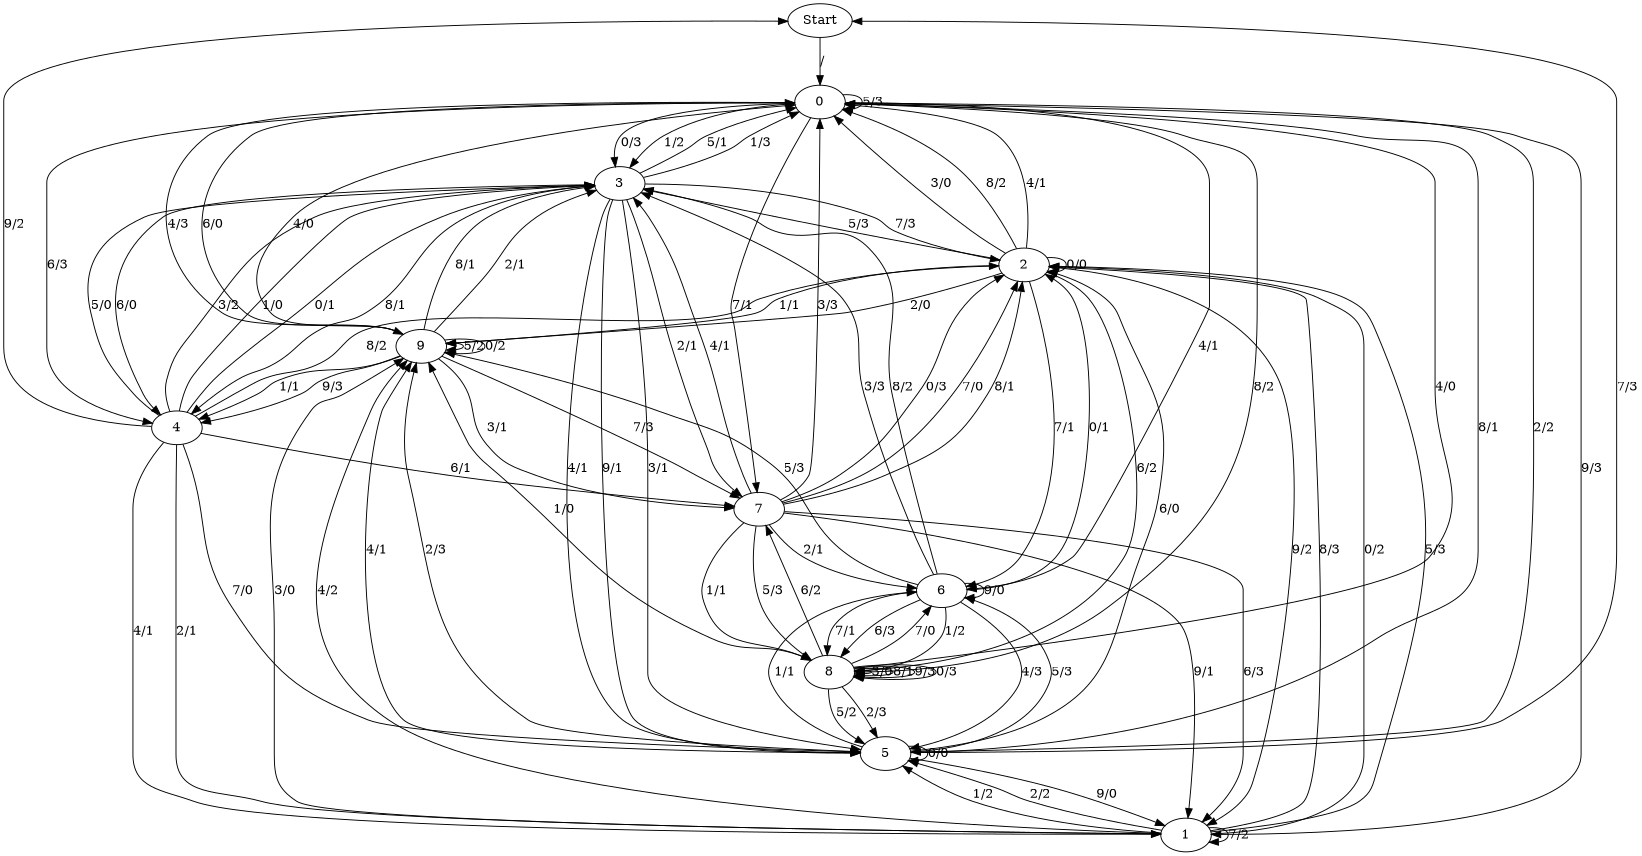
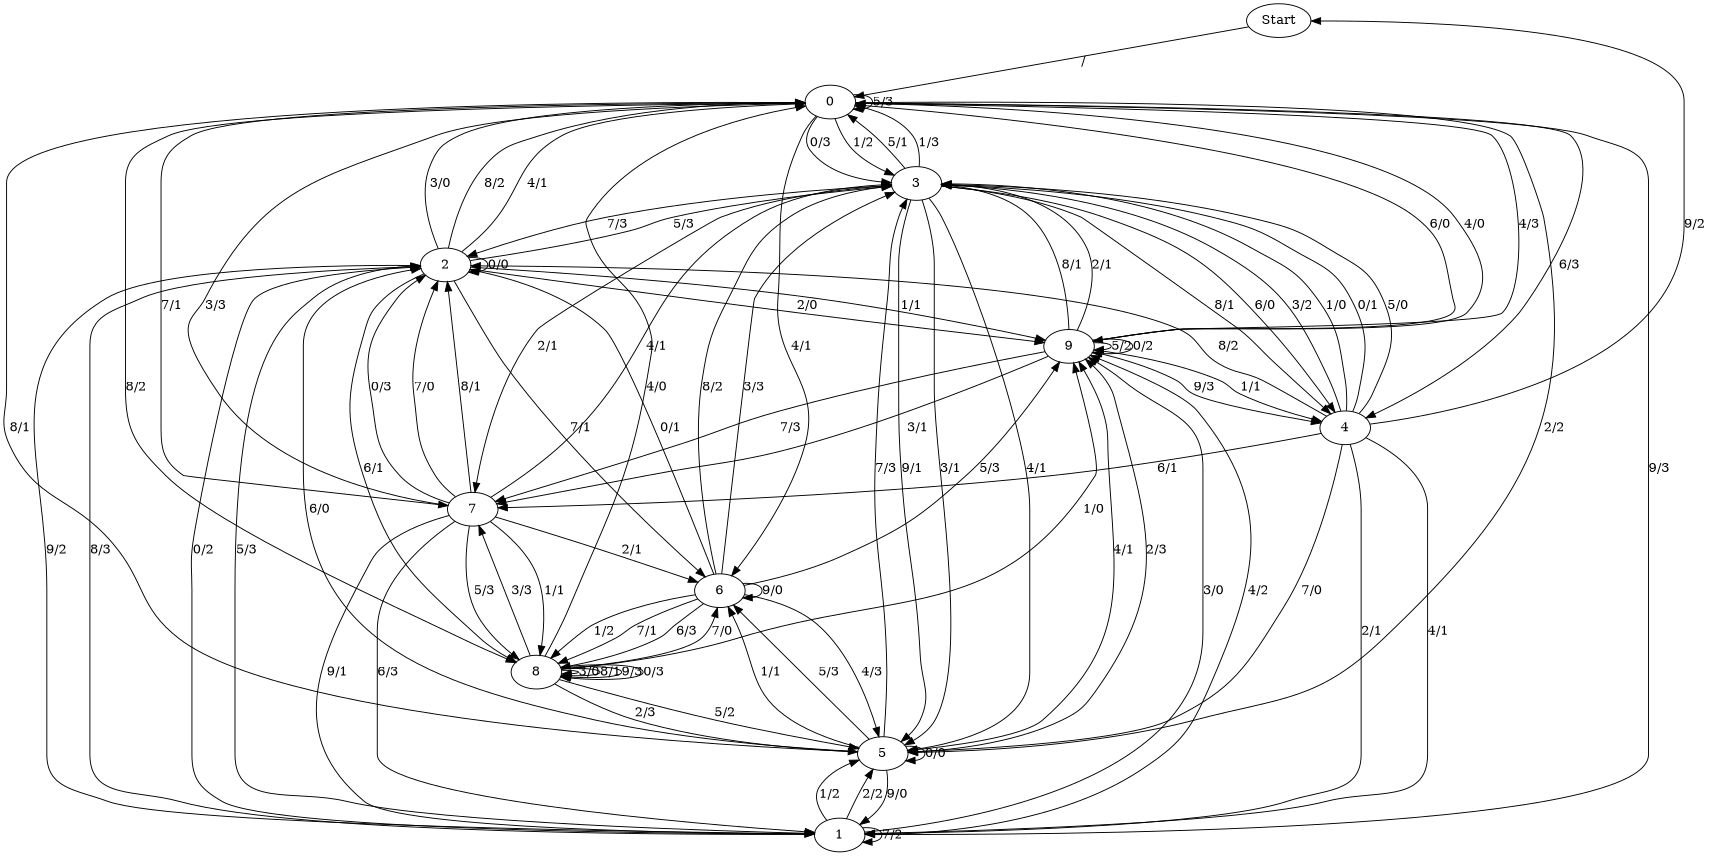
edge "5" -> "Start": now "5" -> "3"
edge "2" -> "8": label "6/2" -> "6/1"
edge "8" -> "7": label "6/2" -> "3/3"
